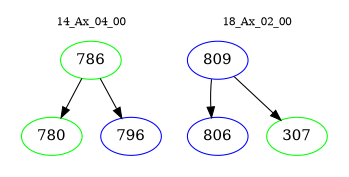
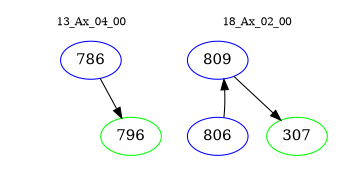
cluster "14_Ax_04_00": label "14_Ax_04_00" -> "13_Ax_04_00"
node "786": color green -> blue
edge "809" -> "806": reversed
node "780": removed
node "796": color blue -> green
